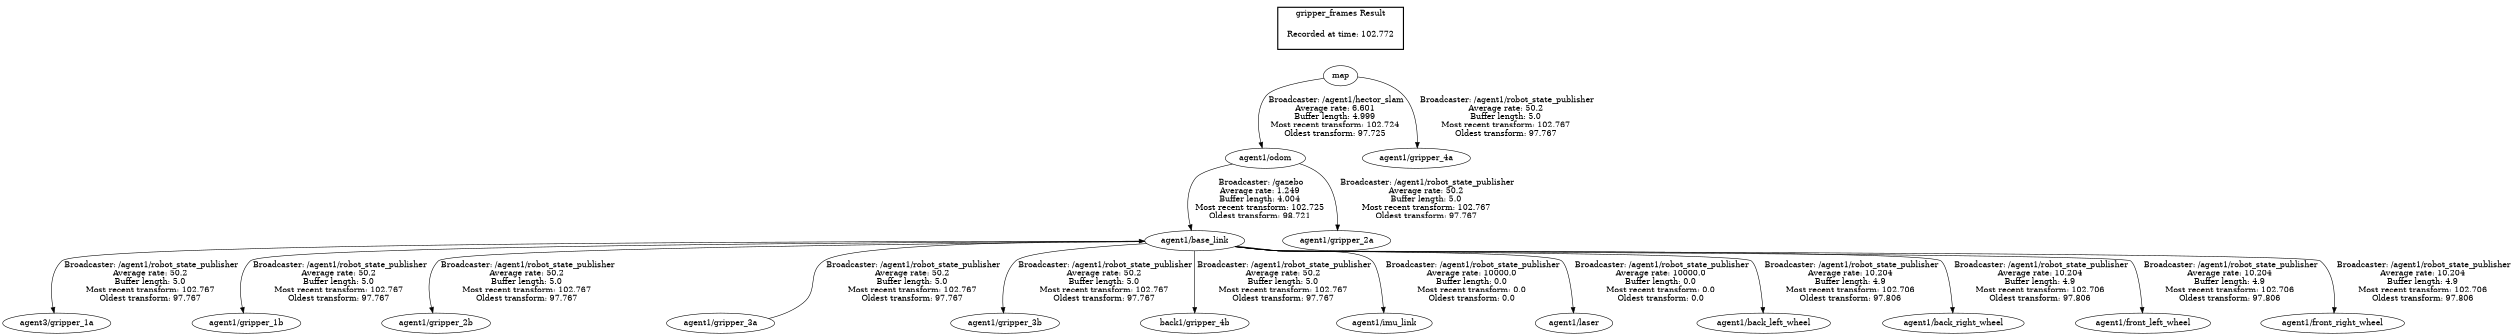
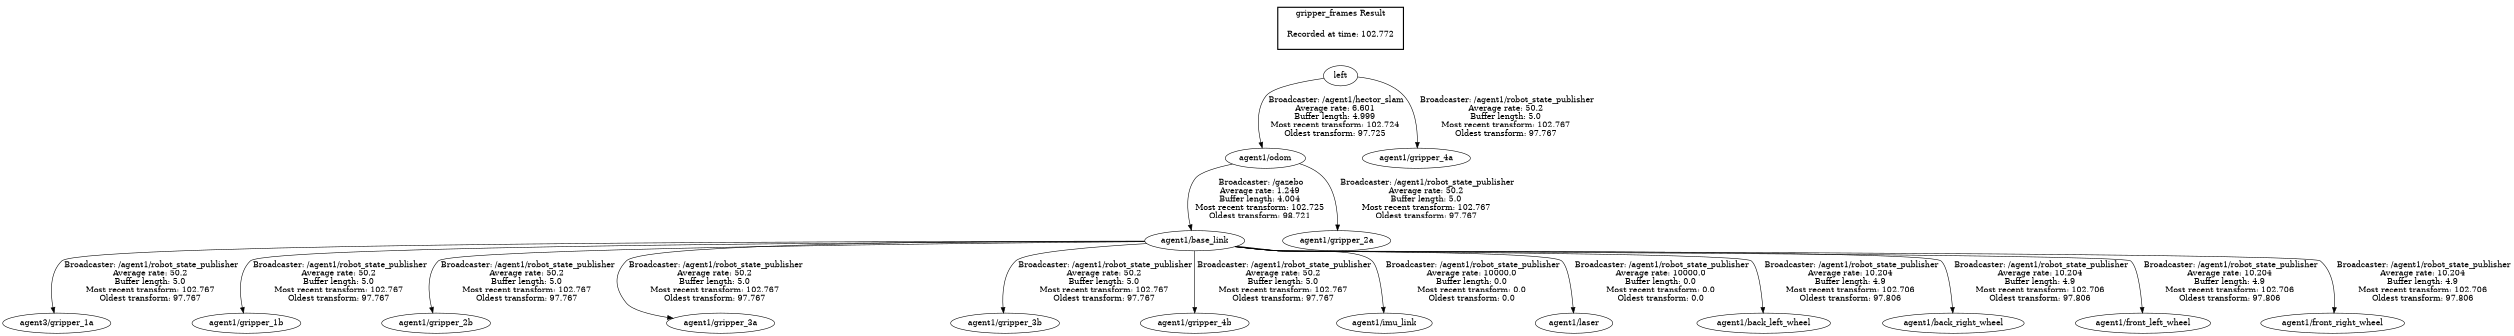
node "map": label "map" -> "left"
edge "agent1/gripper_3a" -> "agent1/base_link": reversed
node "back1/gripper_4b": label "back1/gripper_4b" -> "agent1/gripper_4b"
